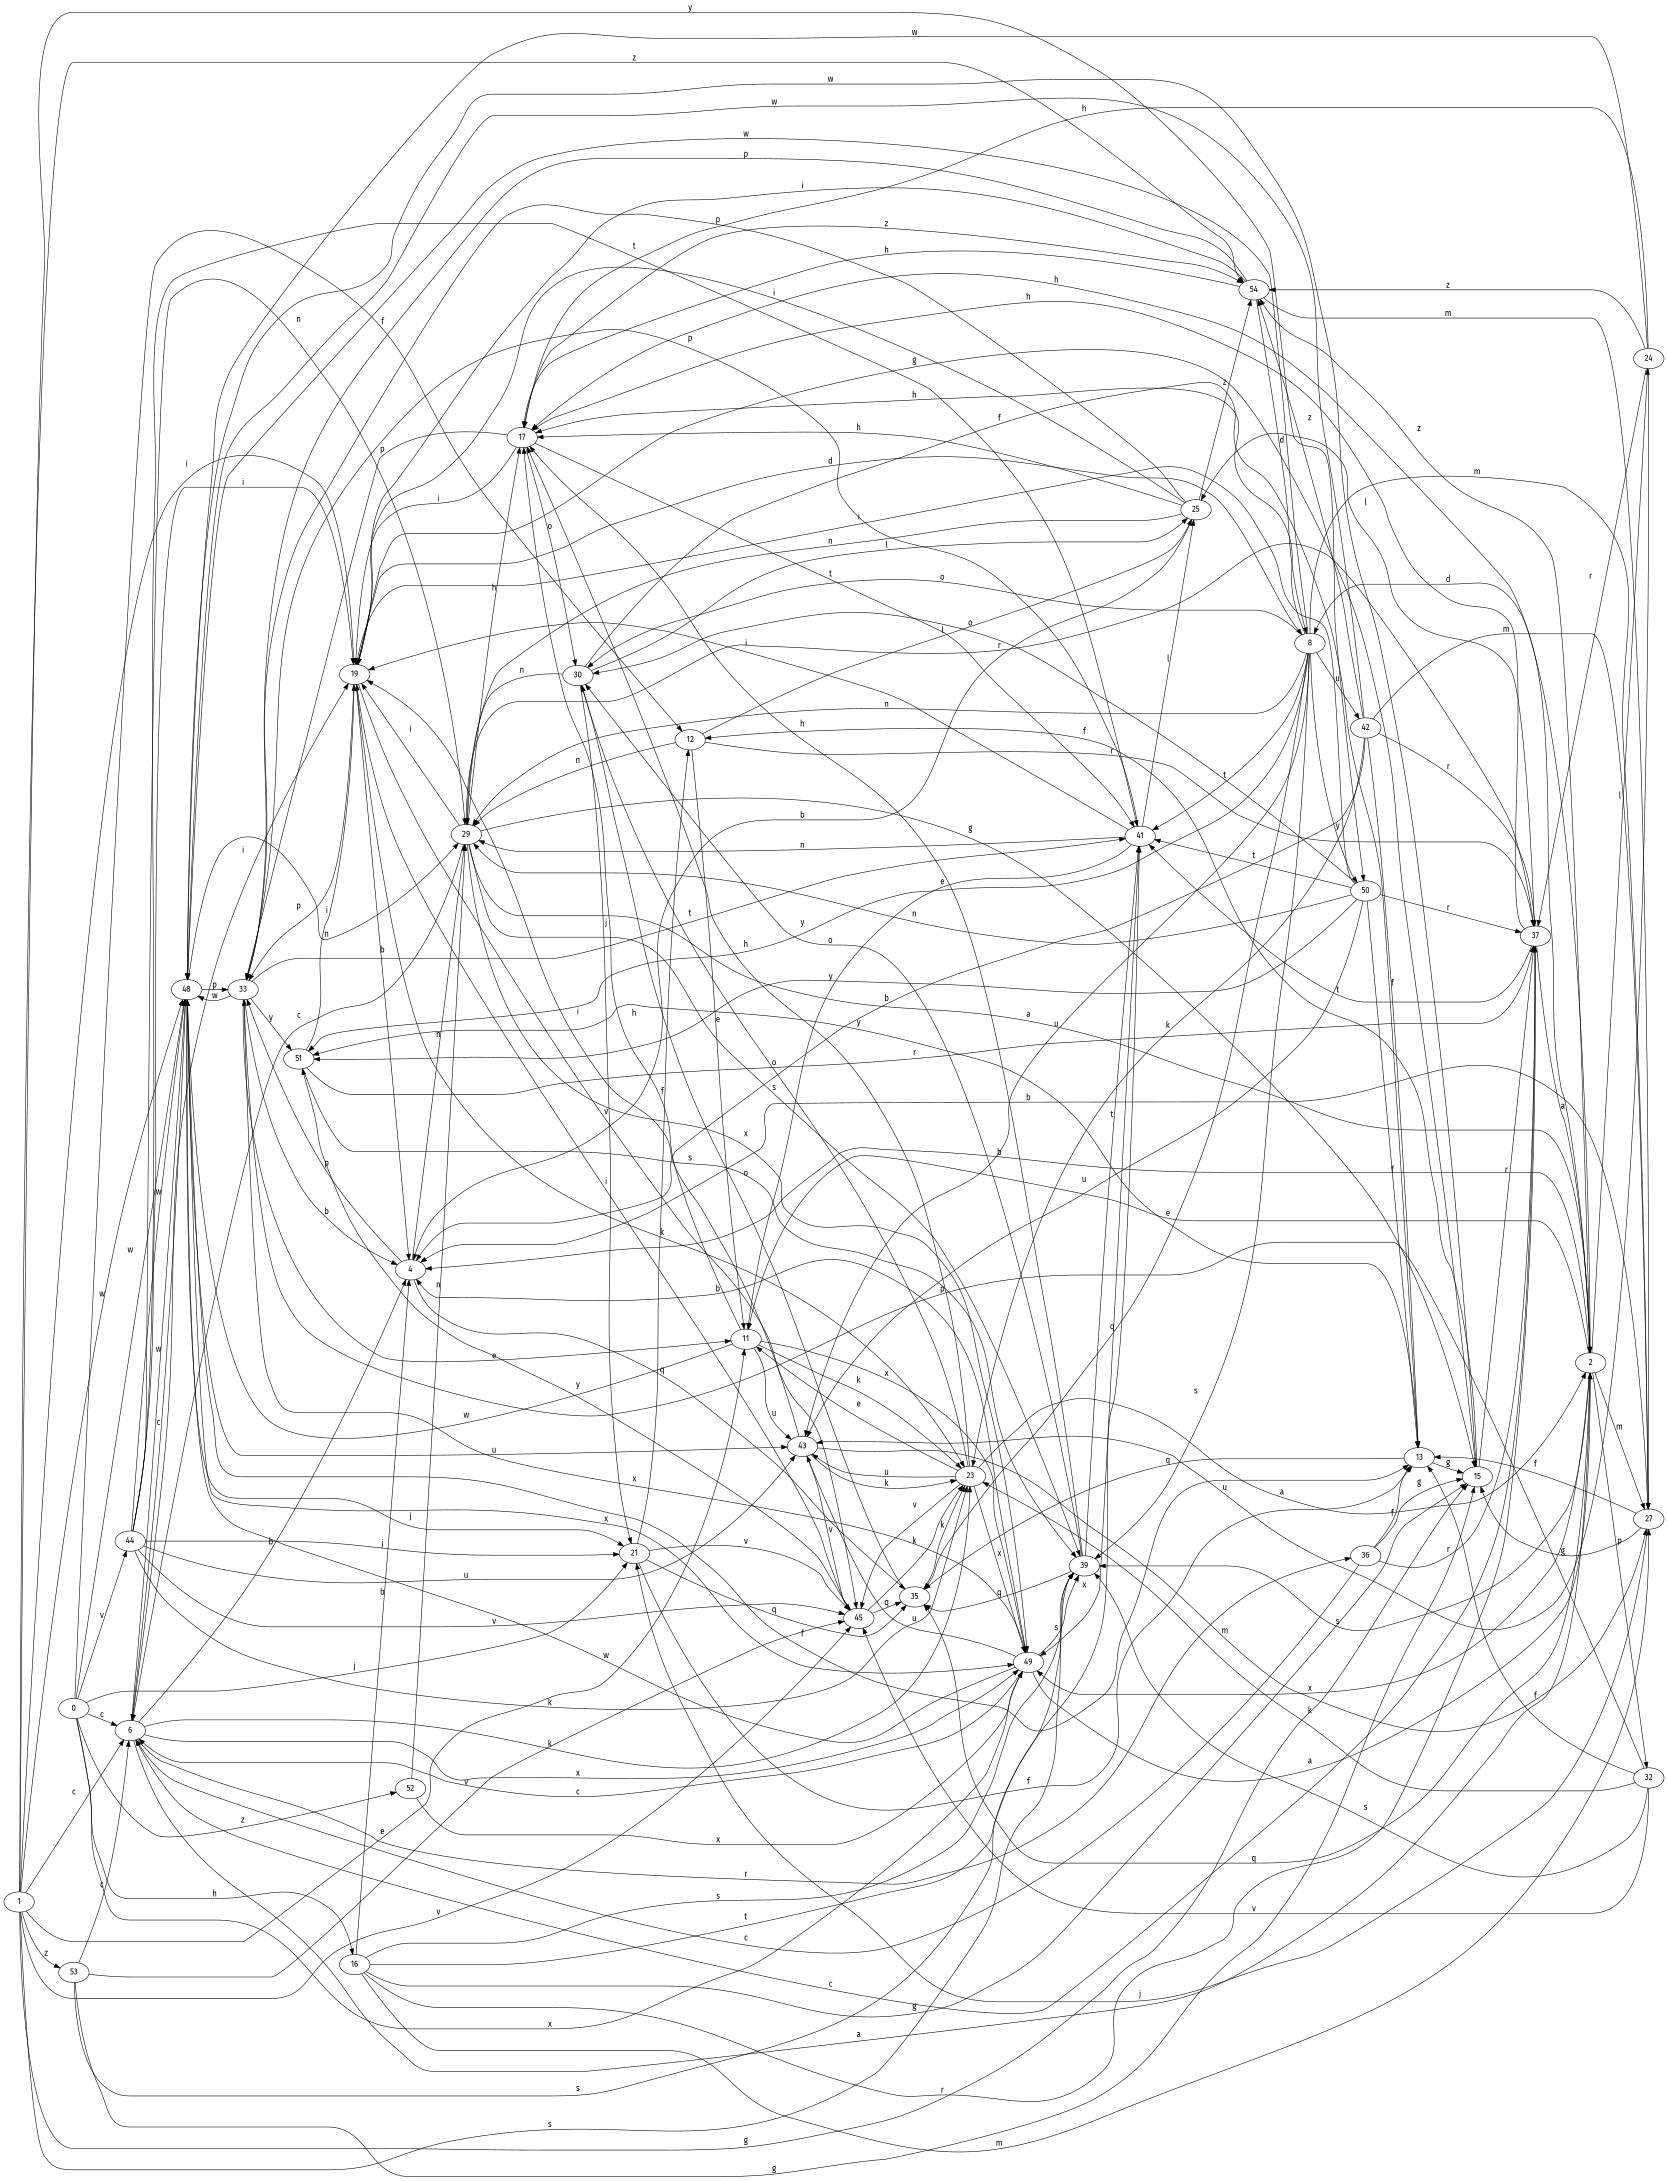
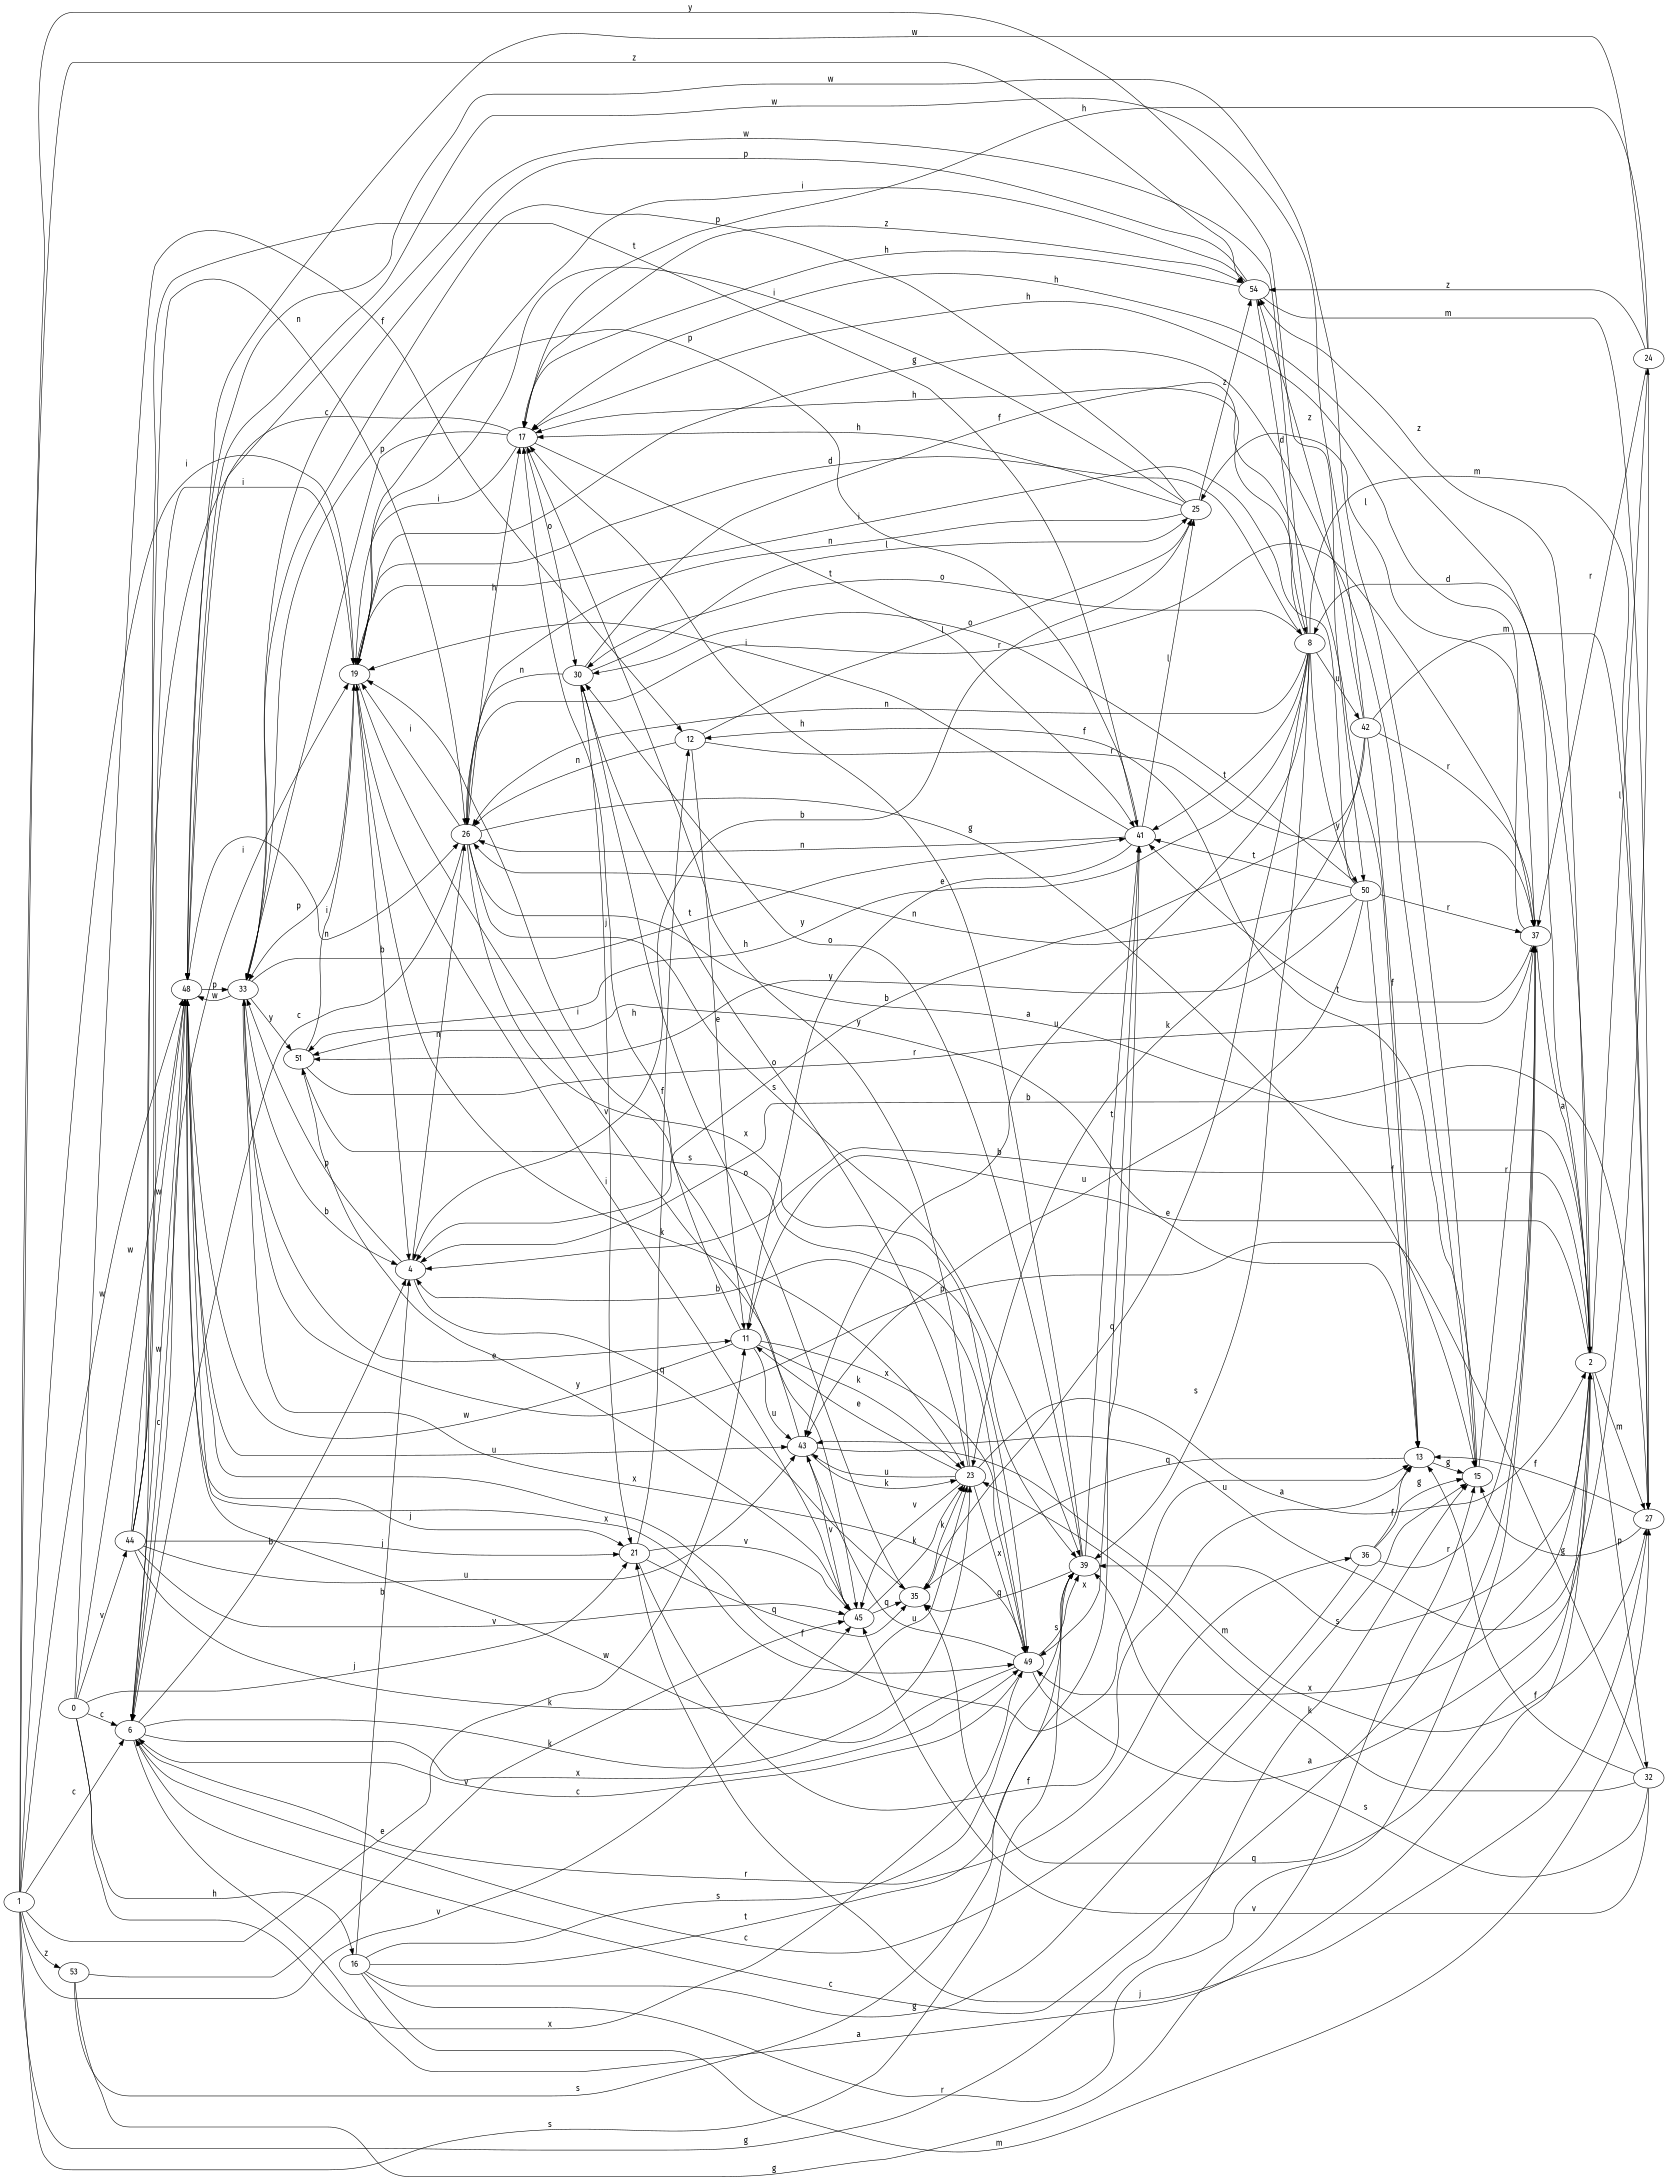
node "29": label "29" -> "26"
node "52": removed
edge "53" -> "6": now "17" -> "6"
